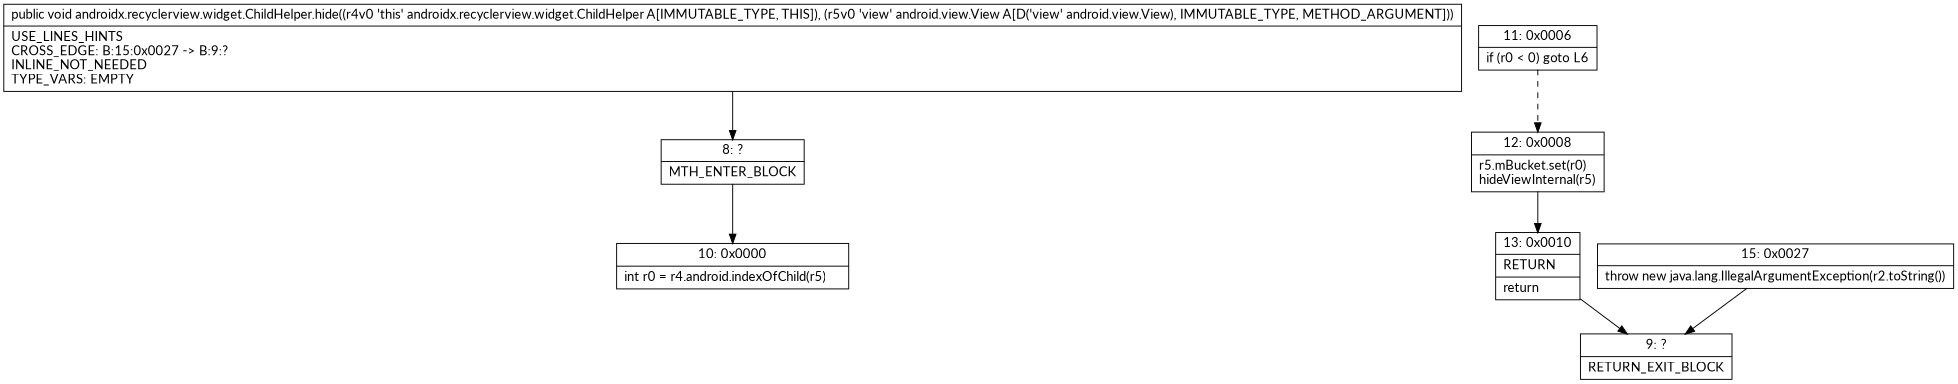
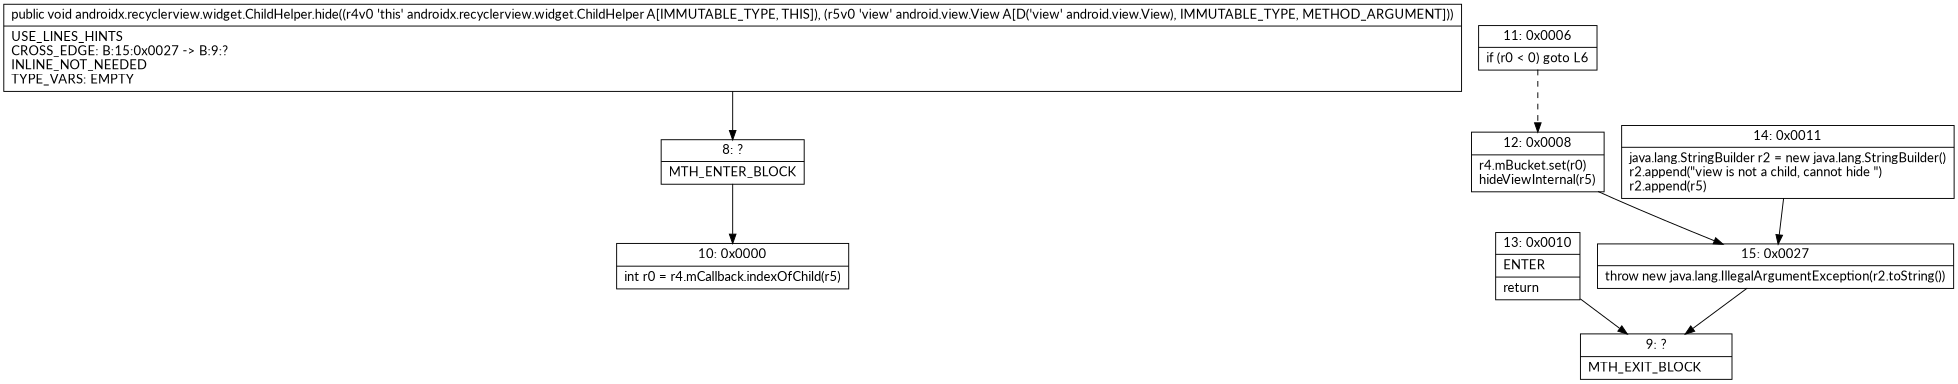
node "14: 0x0011": added
node "12: 0x0008": text "r5.mBucket.set(r0)" -> "r4.mBucket.set(r0)"
edge "12: 0x0008" -> "13: 0x0010": now "12: 0x0008" -> "15: 0x0027"
node "13: 0x0010": text "RETURN" -> "ENTER"
node "10: 0x0000": text "int r0 = r4.android.indexOfChild(r5)" -> "int r0 = r4.mCallback.indexOfChild(r5)"
node "9: ?": text "RETURN_EXIT_BLOCK" -> "MTH_EXIT_BLOCK"
